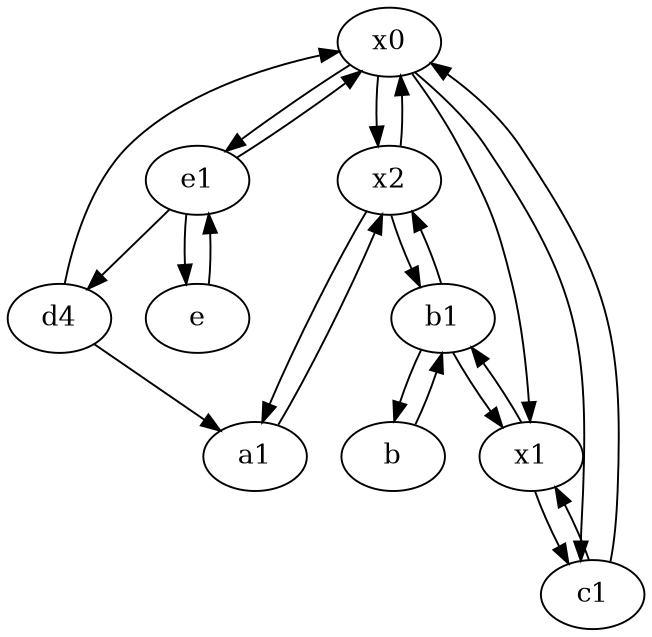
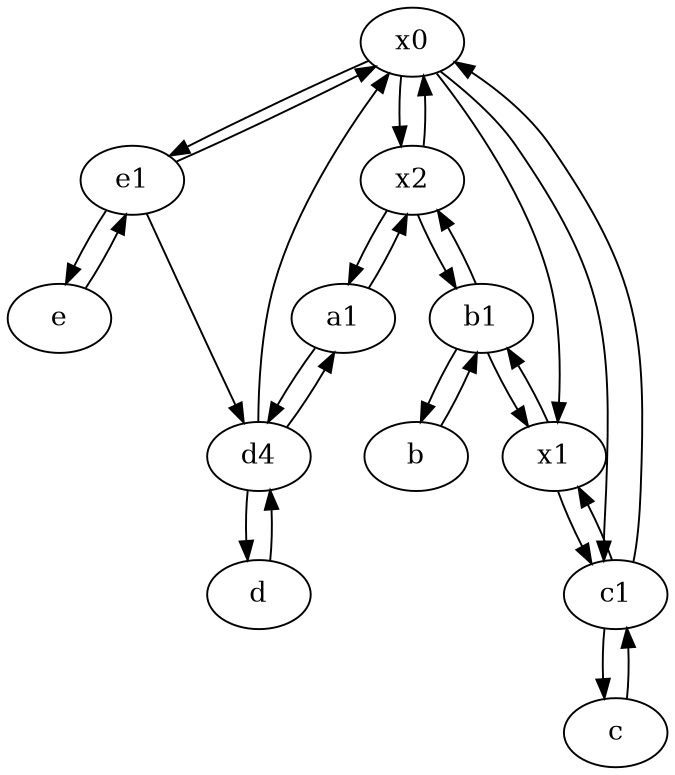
edge "a1" -> "d4": added
node "d": added
node "c": added
